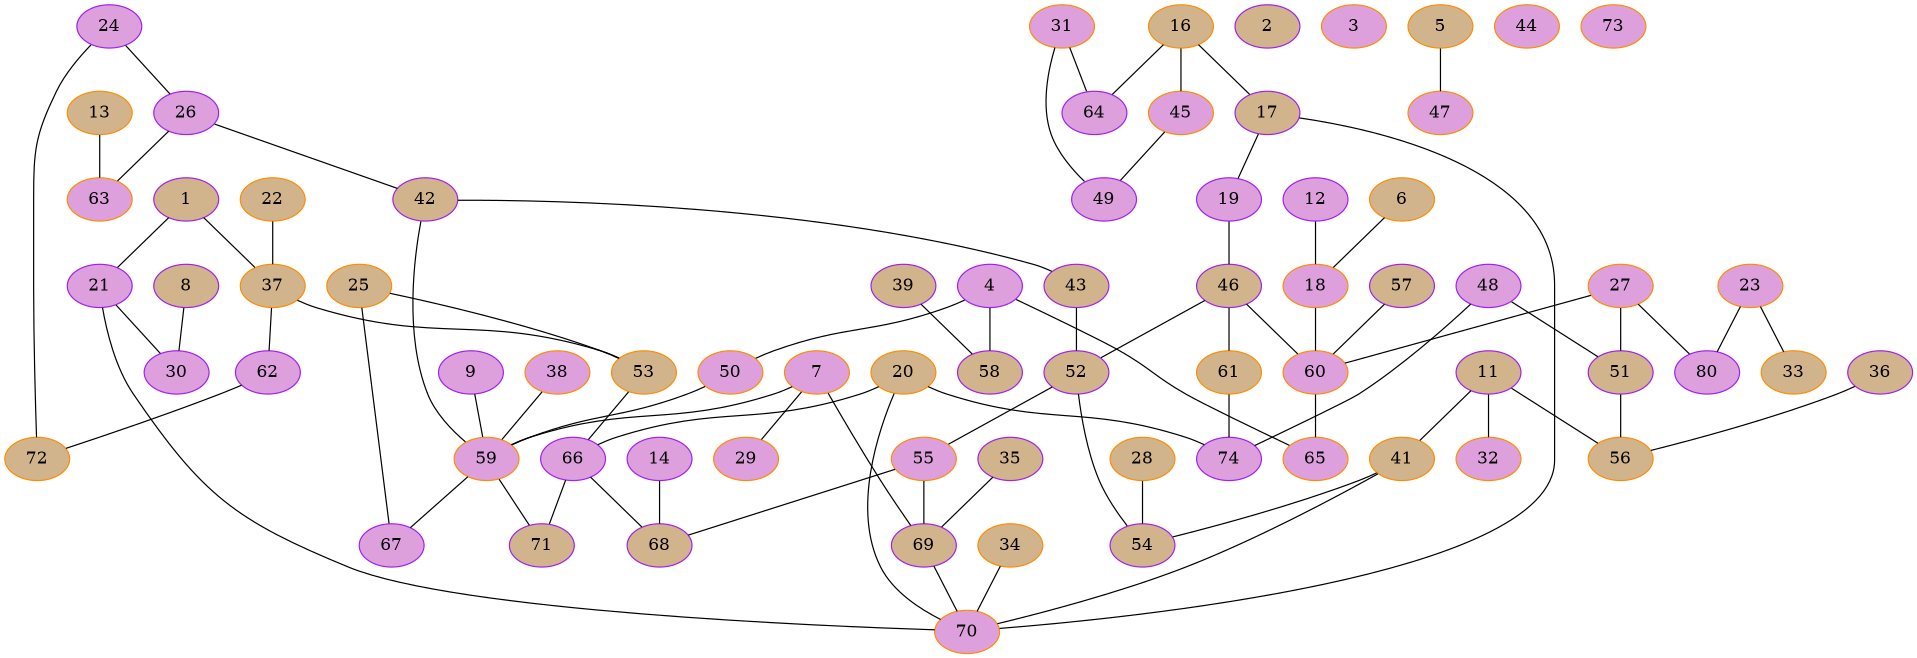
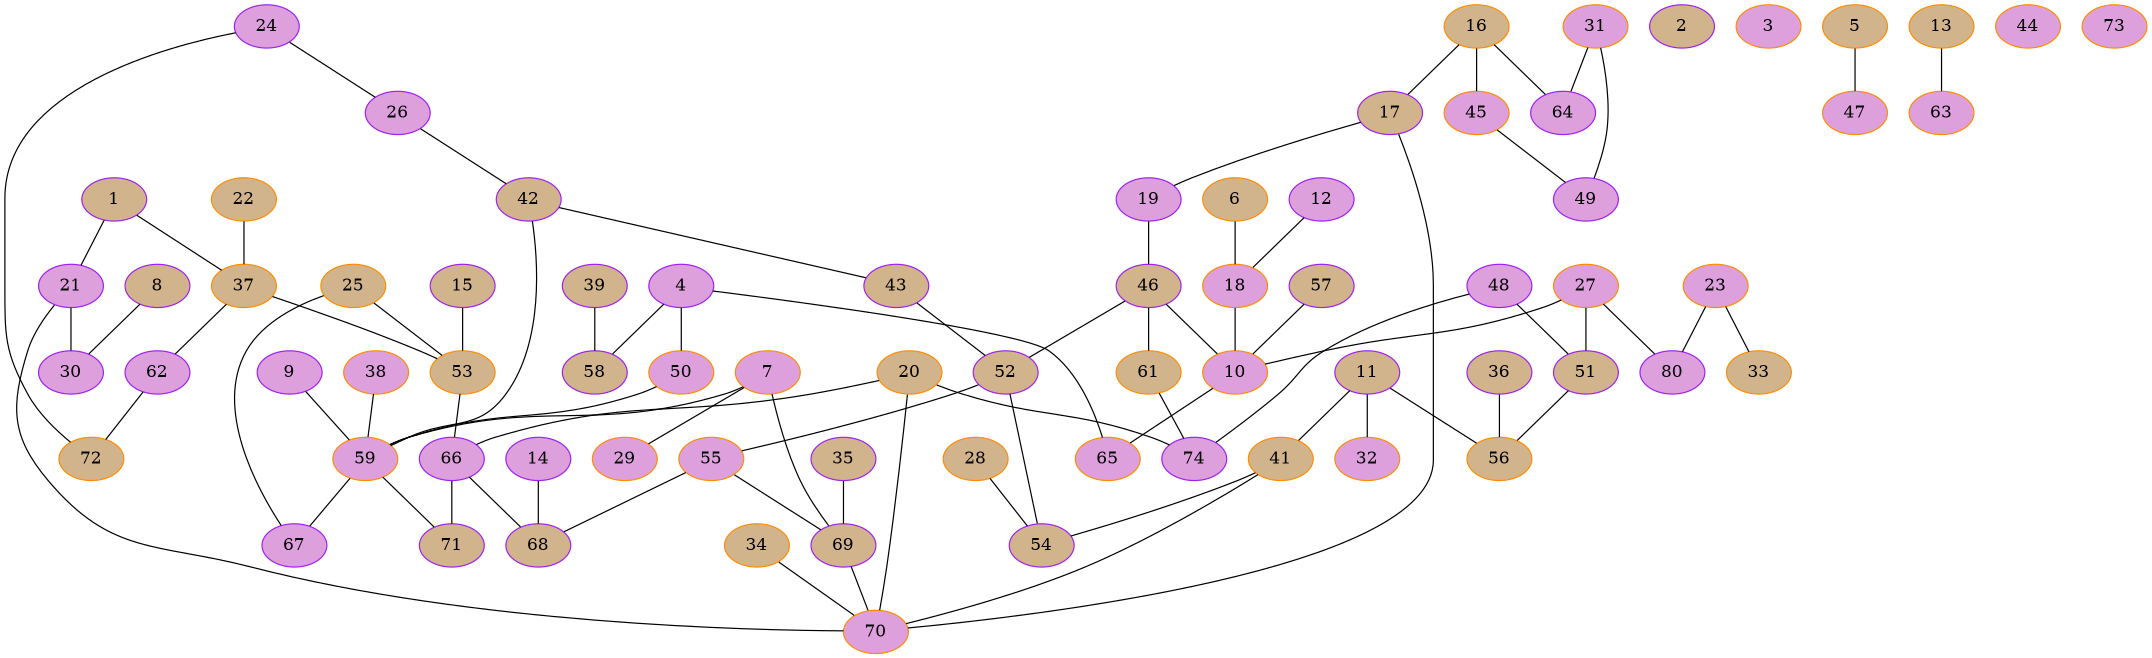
edge "26" -- "63": removed
node "15": added
node "60": label "60" -> "10"
